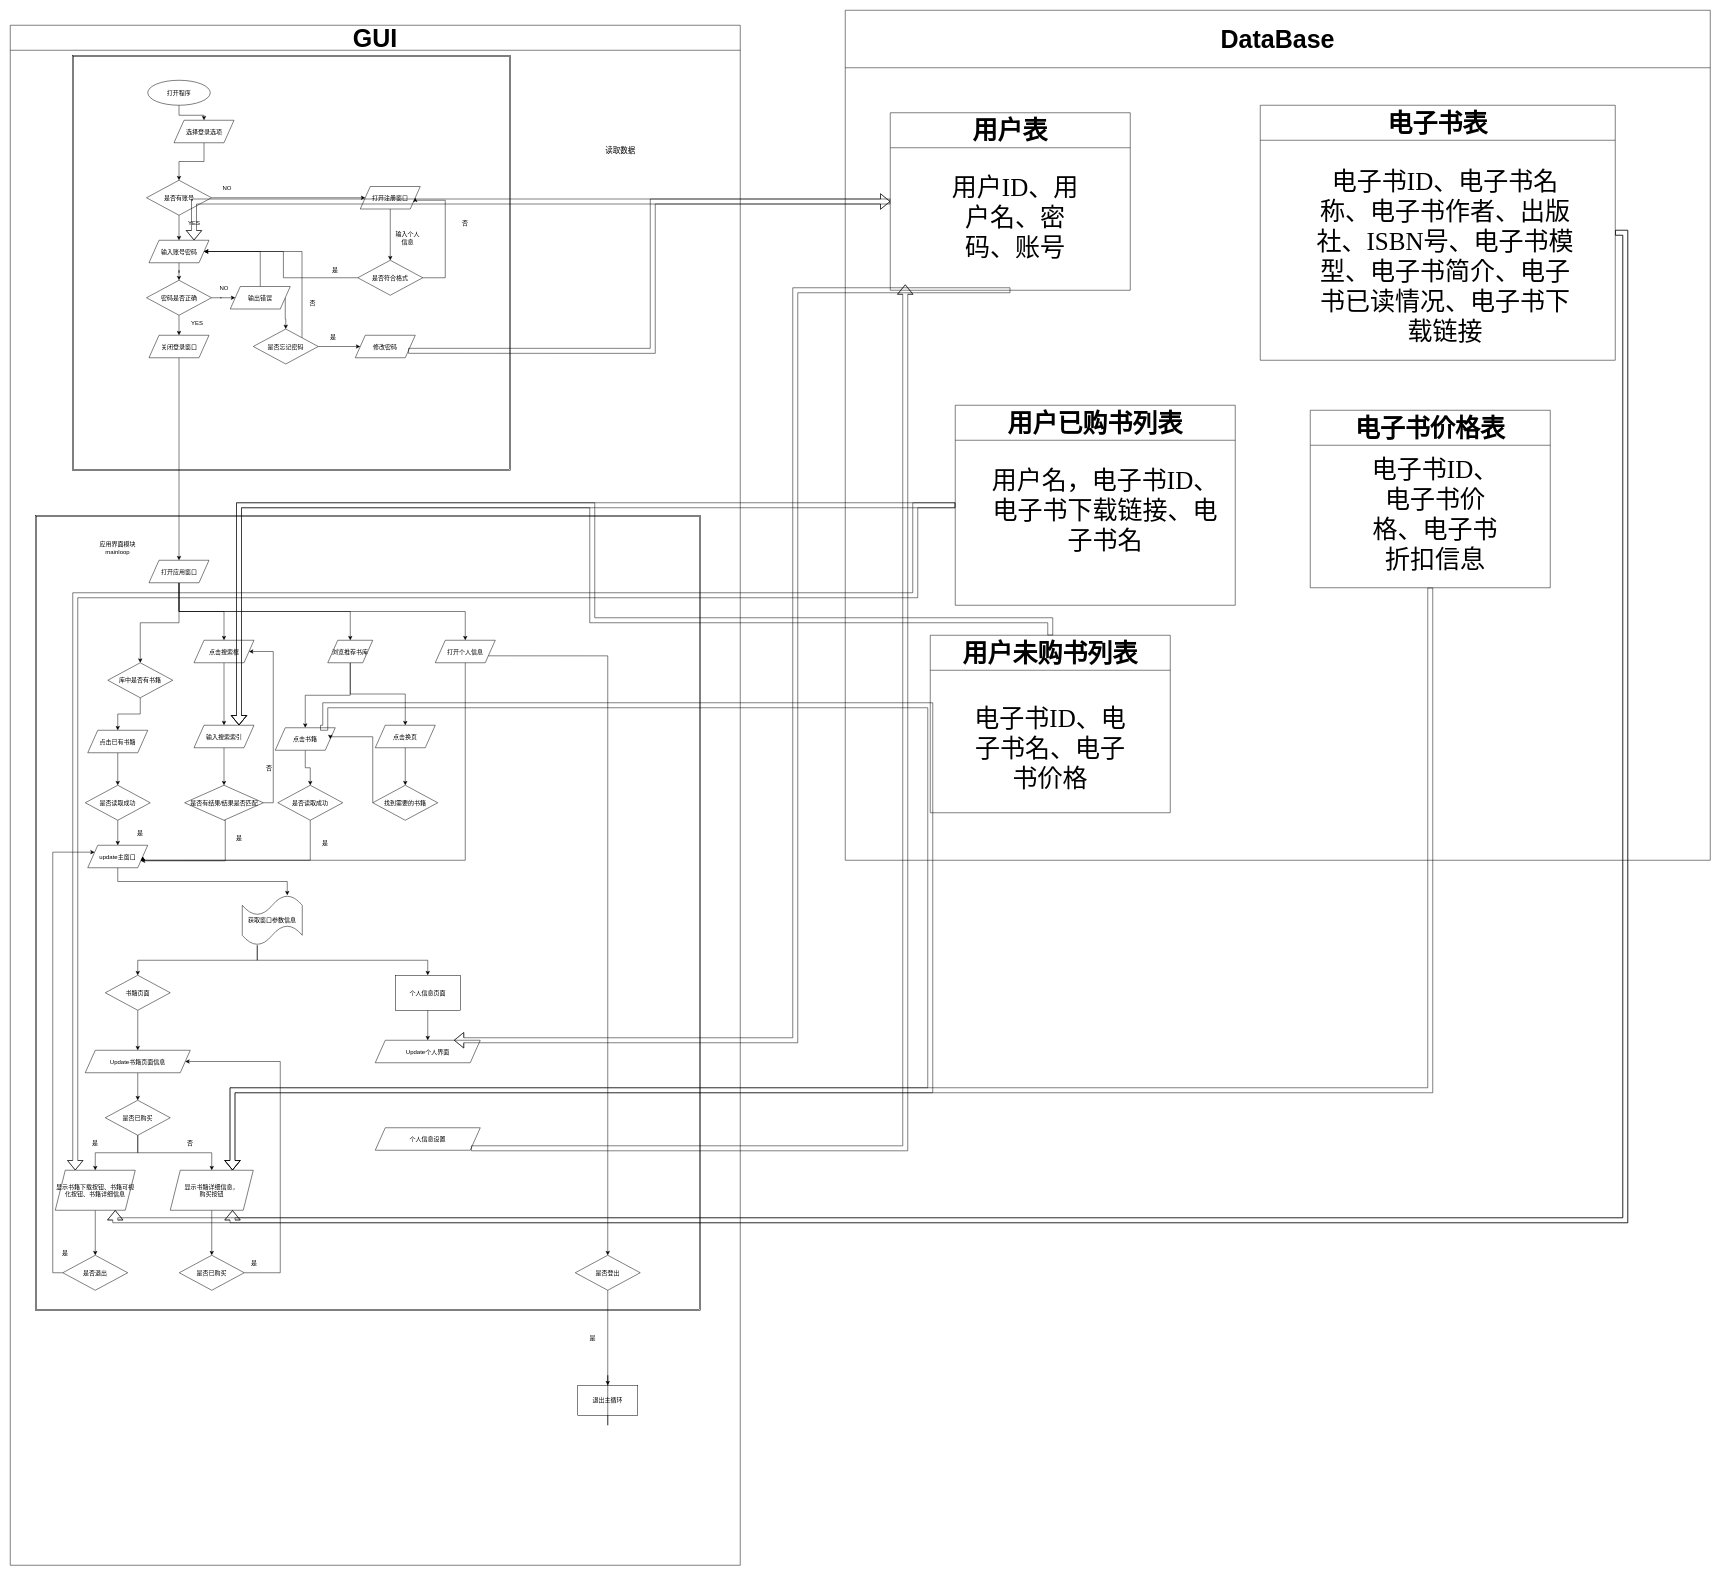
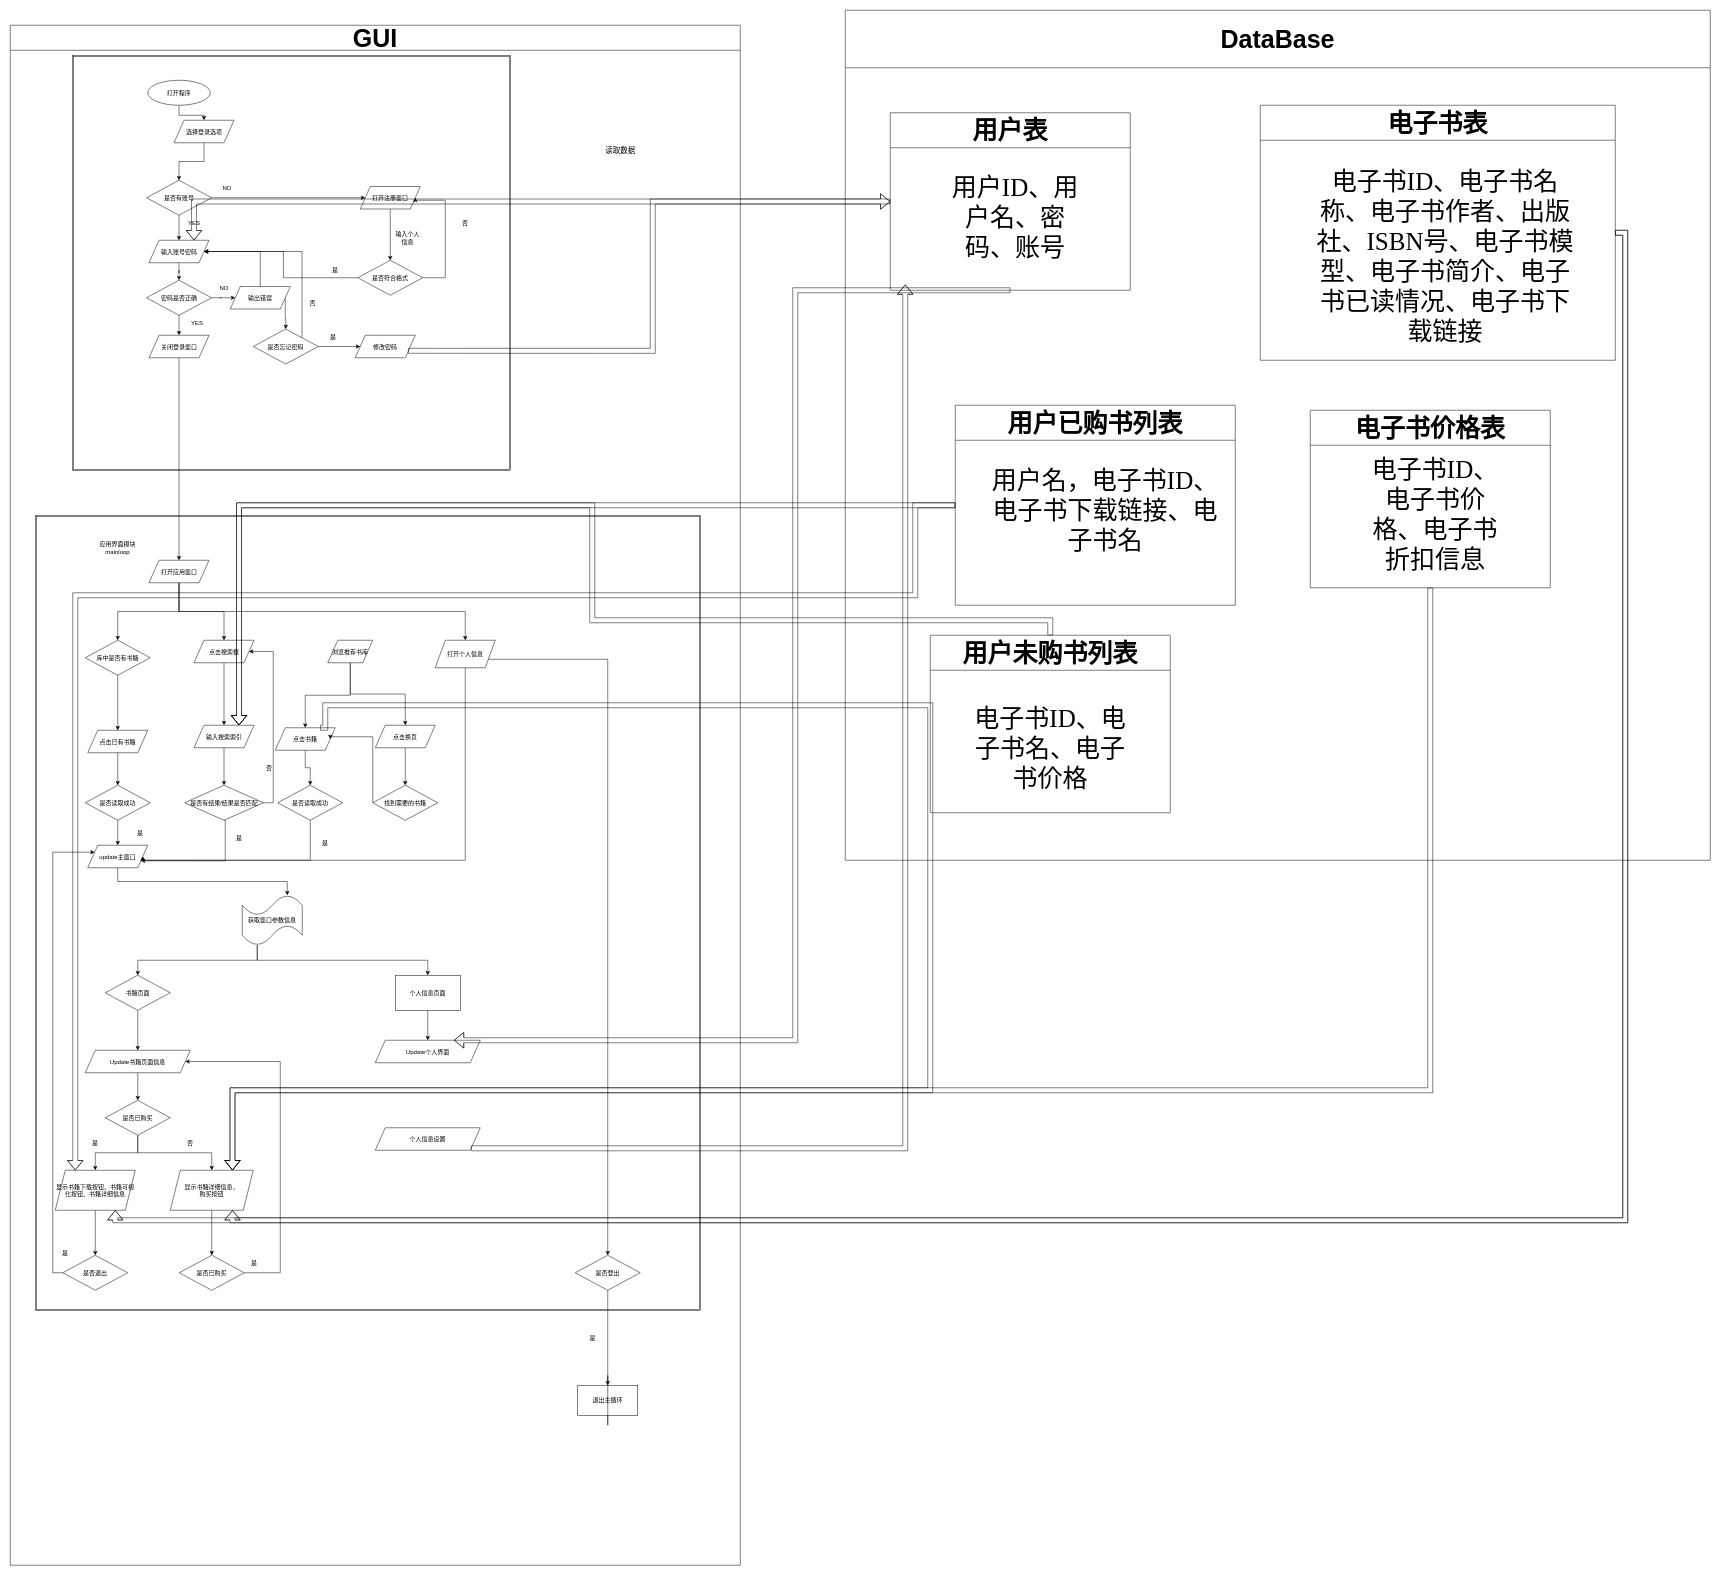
edge "打开应用窗口" -> "浏览推荐书库": removed
node "打开个人信息": size 60x23 -> 60x28
node "库中是否有书籍": moved (140, 680) -> (118, 658)
